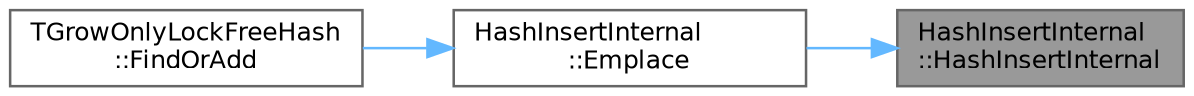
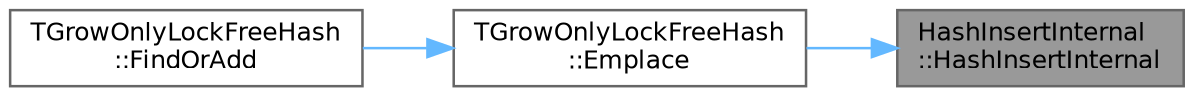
node "HashInsertInternal ::Emplace": label "HashInsertInternal ::Emplace" -> "TGrowOnlyLockFreeHash ::Emplace"
